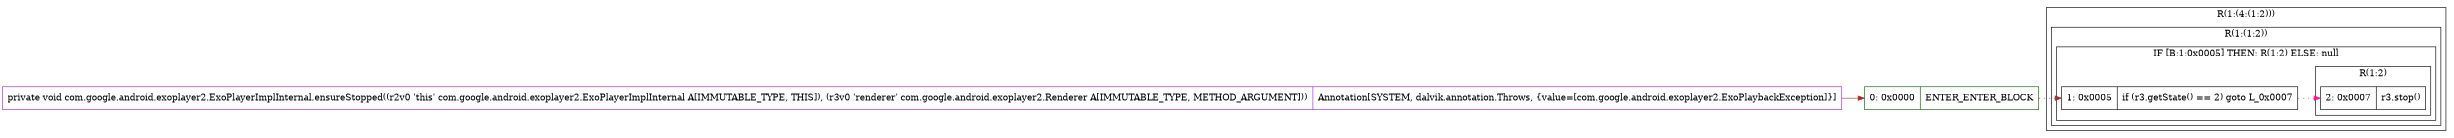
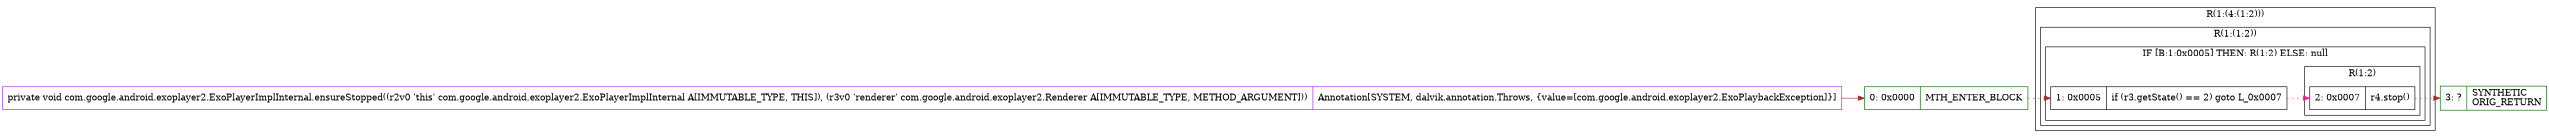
node "0: 0x0000": text "ENTER_ENTER_BLOCK" -> "MTH_ENTER_BLOCK"
node "2: 0x0007": text "r3.stop()" -> "r4.stop()"
node "3: ?": added
